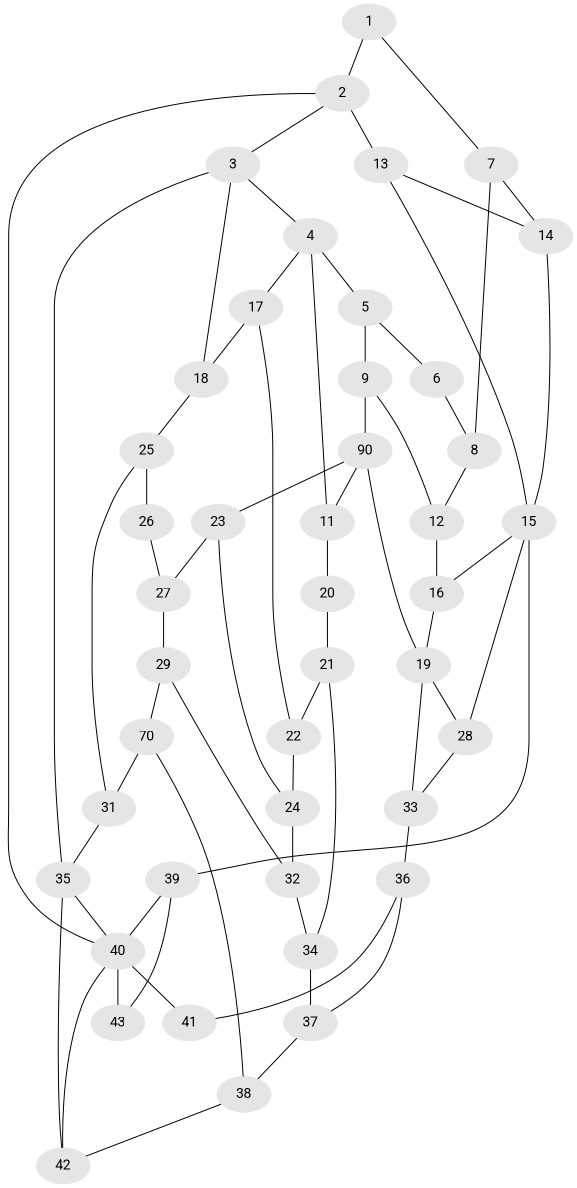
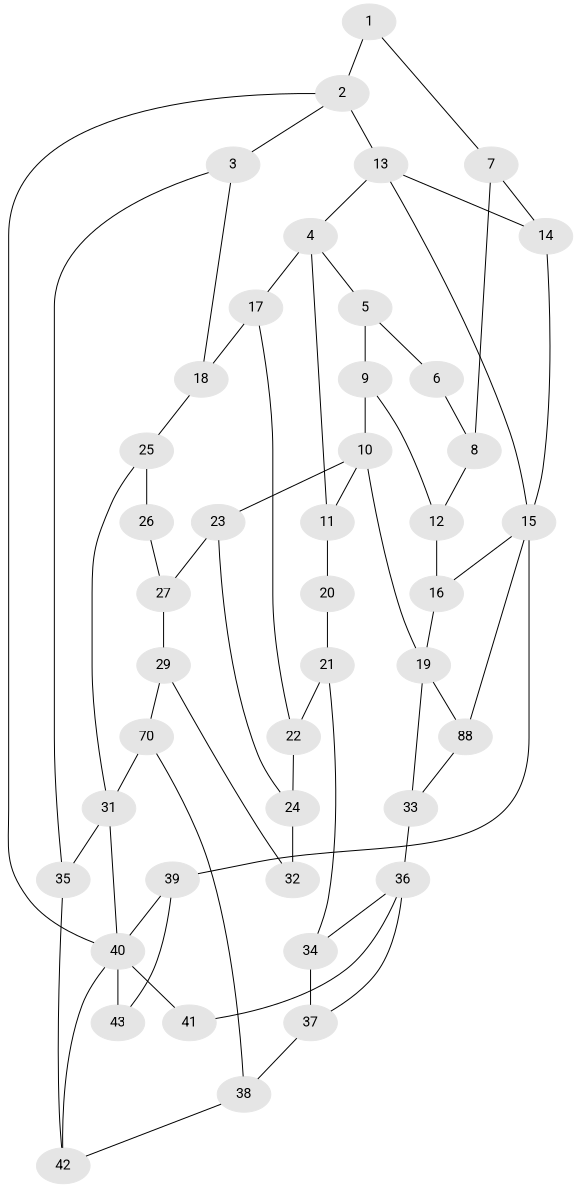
edge "3" -- "4": now "13" -- "4"
node "90": label "90" -> "10"
node "28": label "28" -> "88"
edge "35" -- "40": now "31" -- "40"
edge "32" -- "34": now "36" -- "34"
